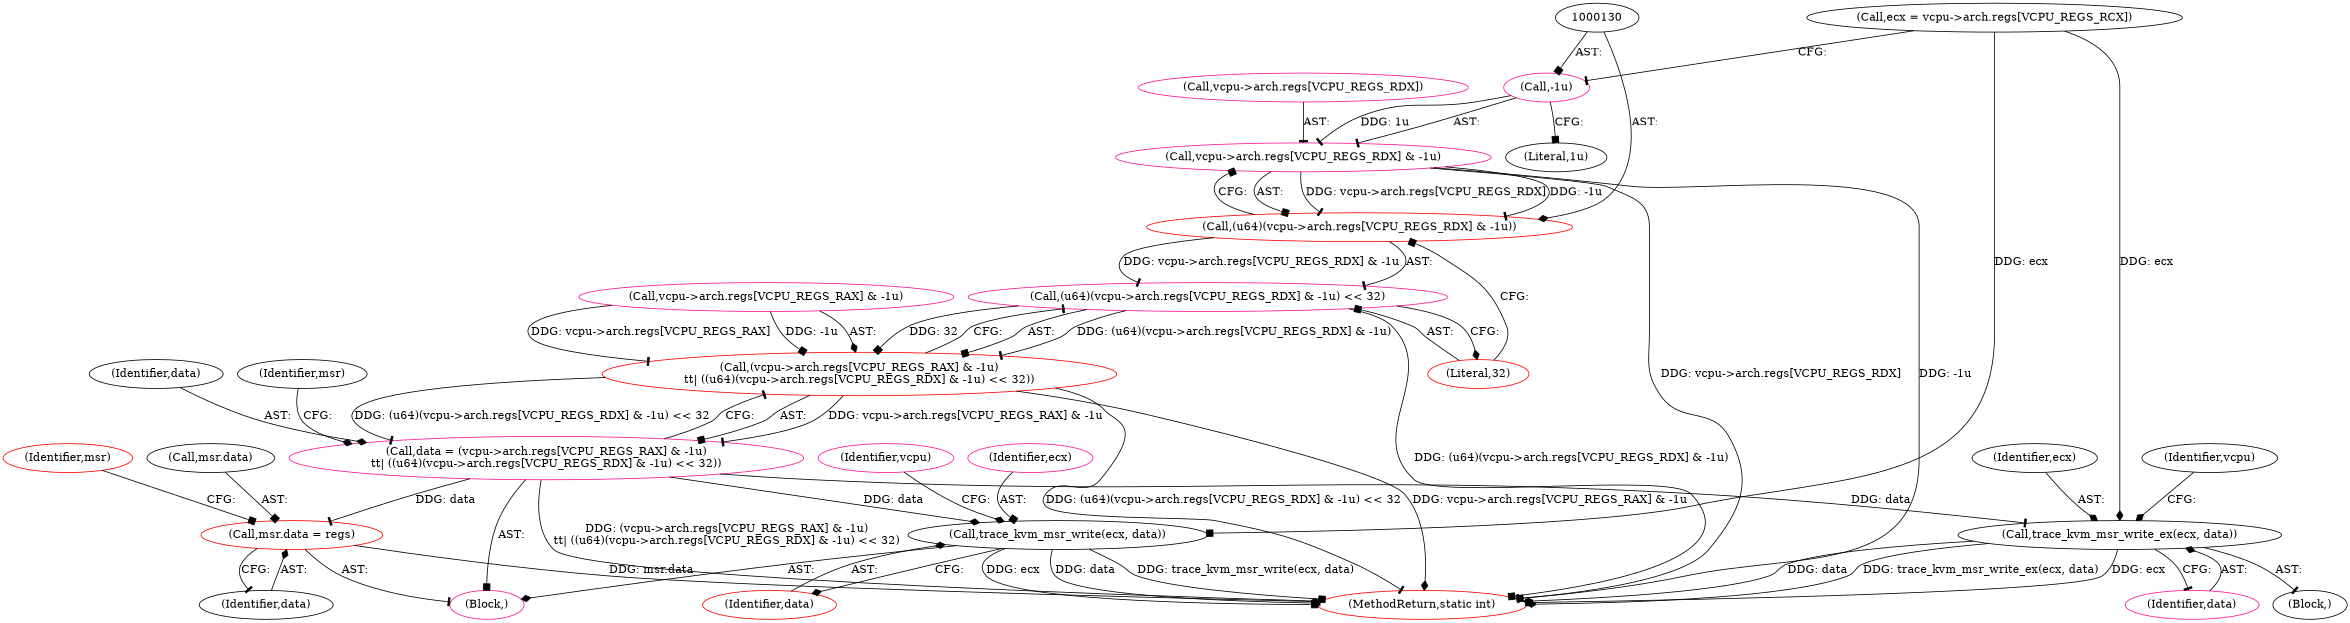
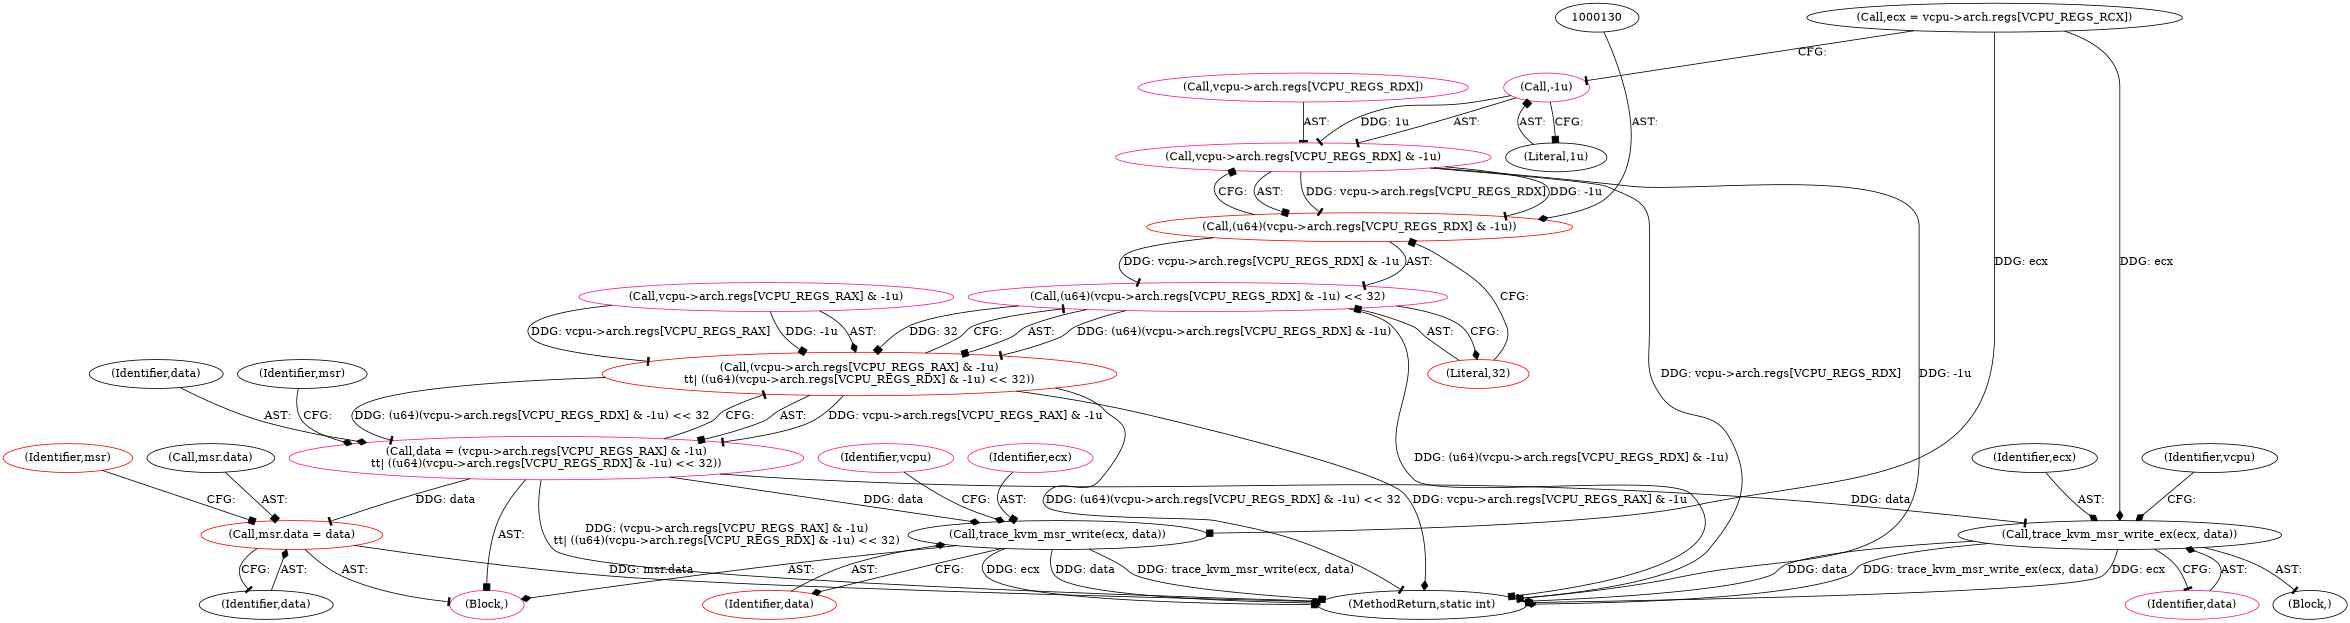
edge "1000130" -> "(Call,-1u)": now "(Literal,1u)" -> "(Call,-1u)"
node "(Call,msr.data = regs)": label "(Call,msr.data = regs)" -> "(Call,msr.data = data)"
node "(MethodReturn,static int)": color red -> black
